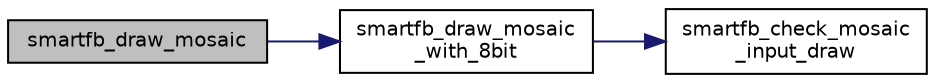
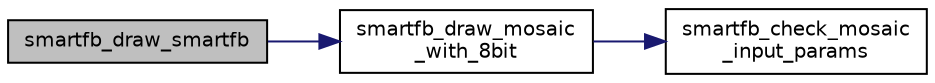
node "smartfb_draw_mosaic": label "smartfb_draw_mosaic" -> "smartfb_draw_smartfb"
node "smartfb_check_mosaic _input_draw": label "smartfb_check_mosaic _input_draw" -> "smartfb_check_mosaic _input_params"
